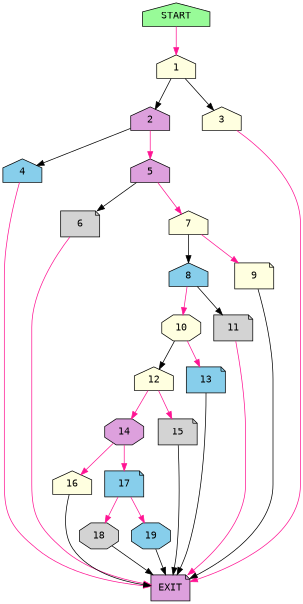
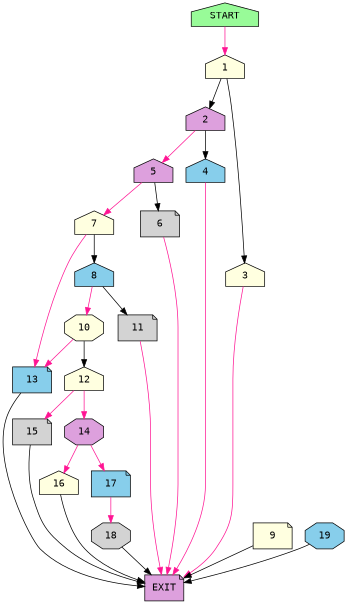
edge "7" -> "9": now "7" -> "13"
edge "17" -> "19": removed
